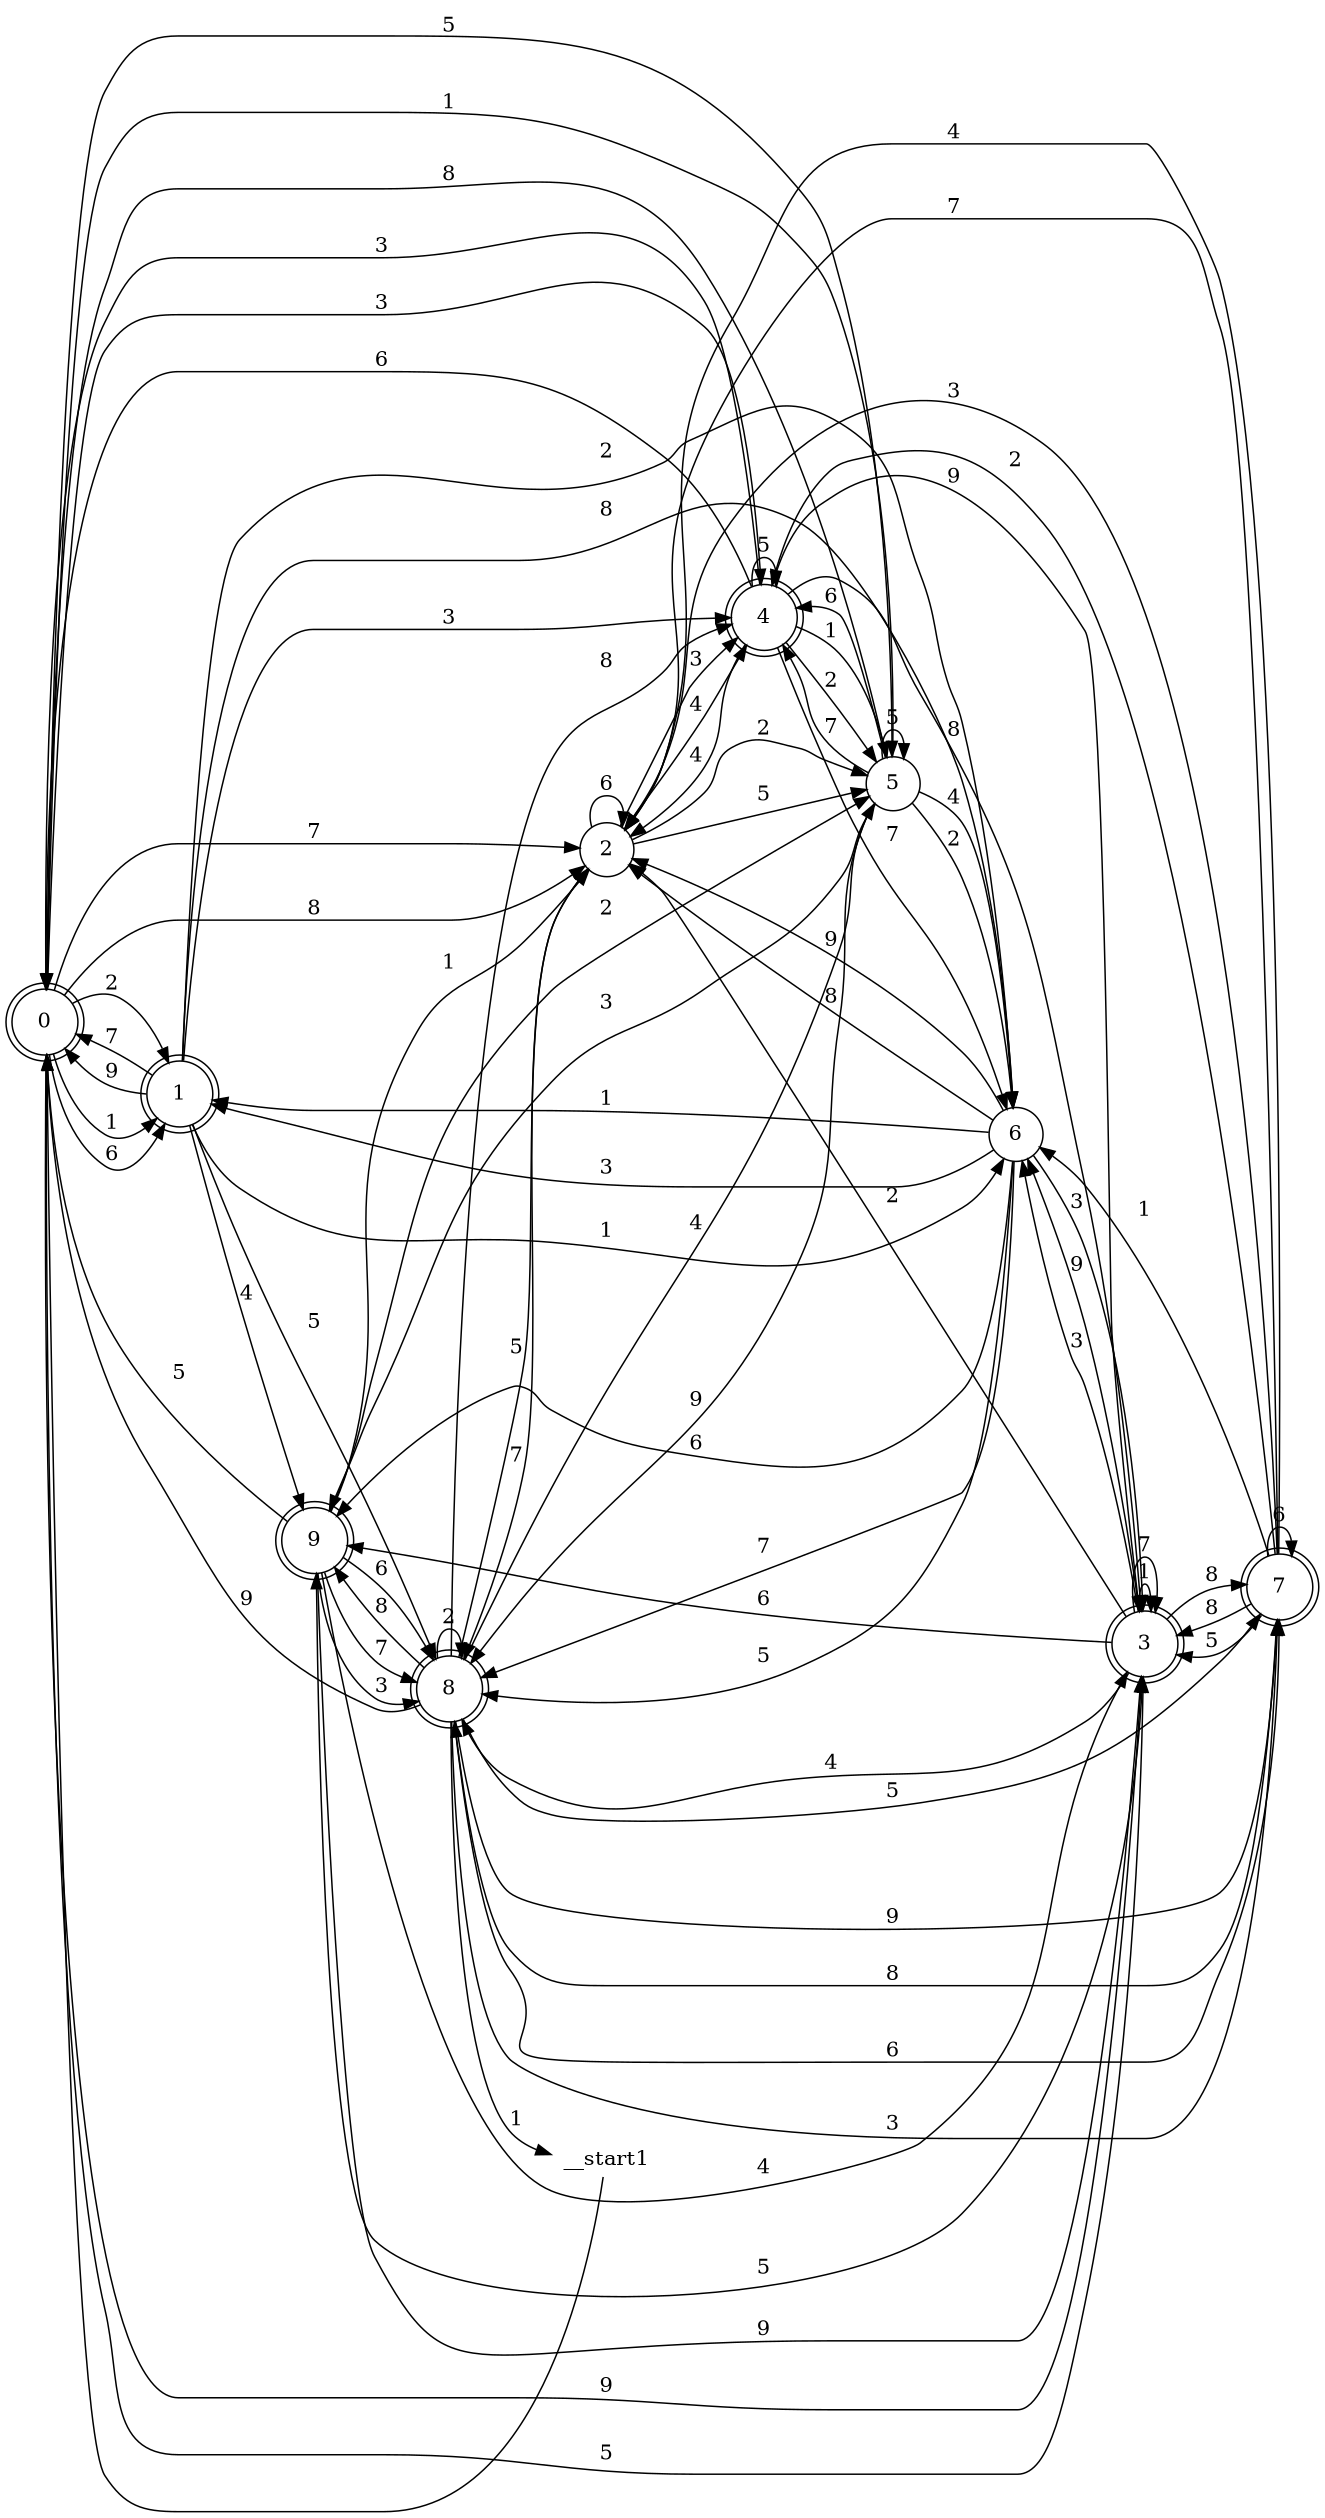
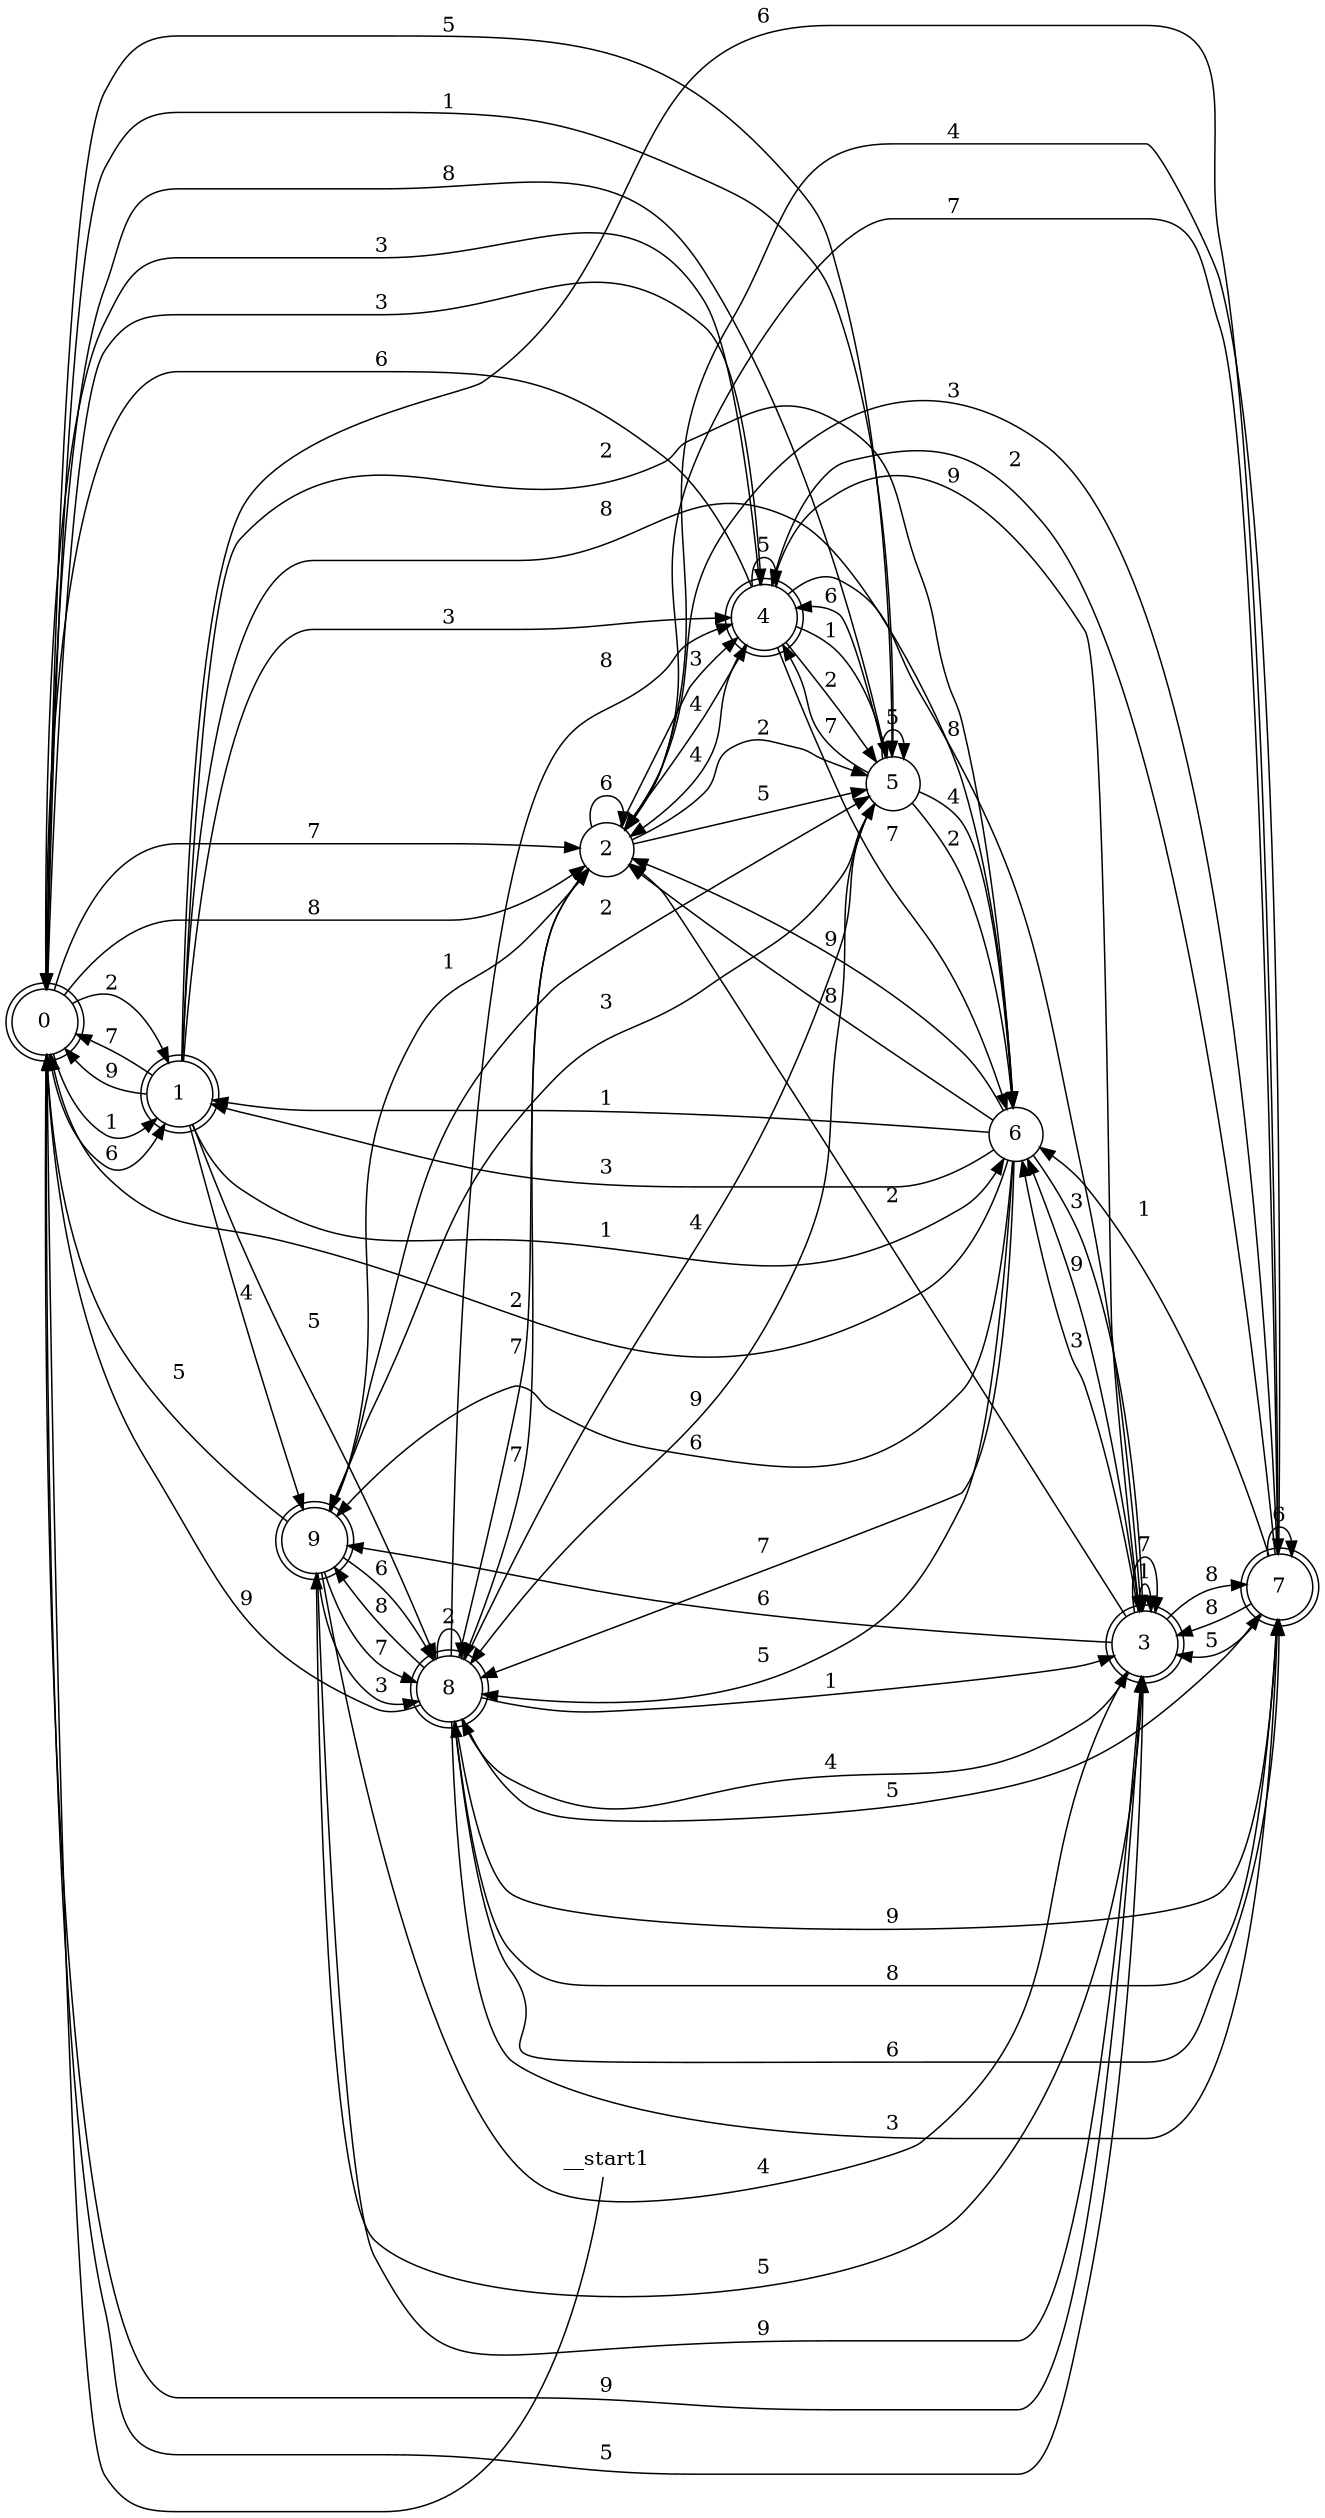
edge "1" -> "7": added, label "6"
edge "6" -> "0": added, label "2"
edge "8" -> "2": label "5" -> "7"
edge "8" -> "__start1": now "8" -> "3"
